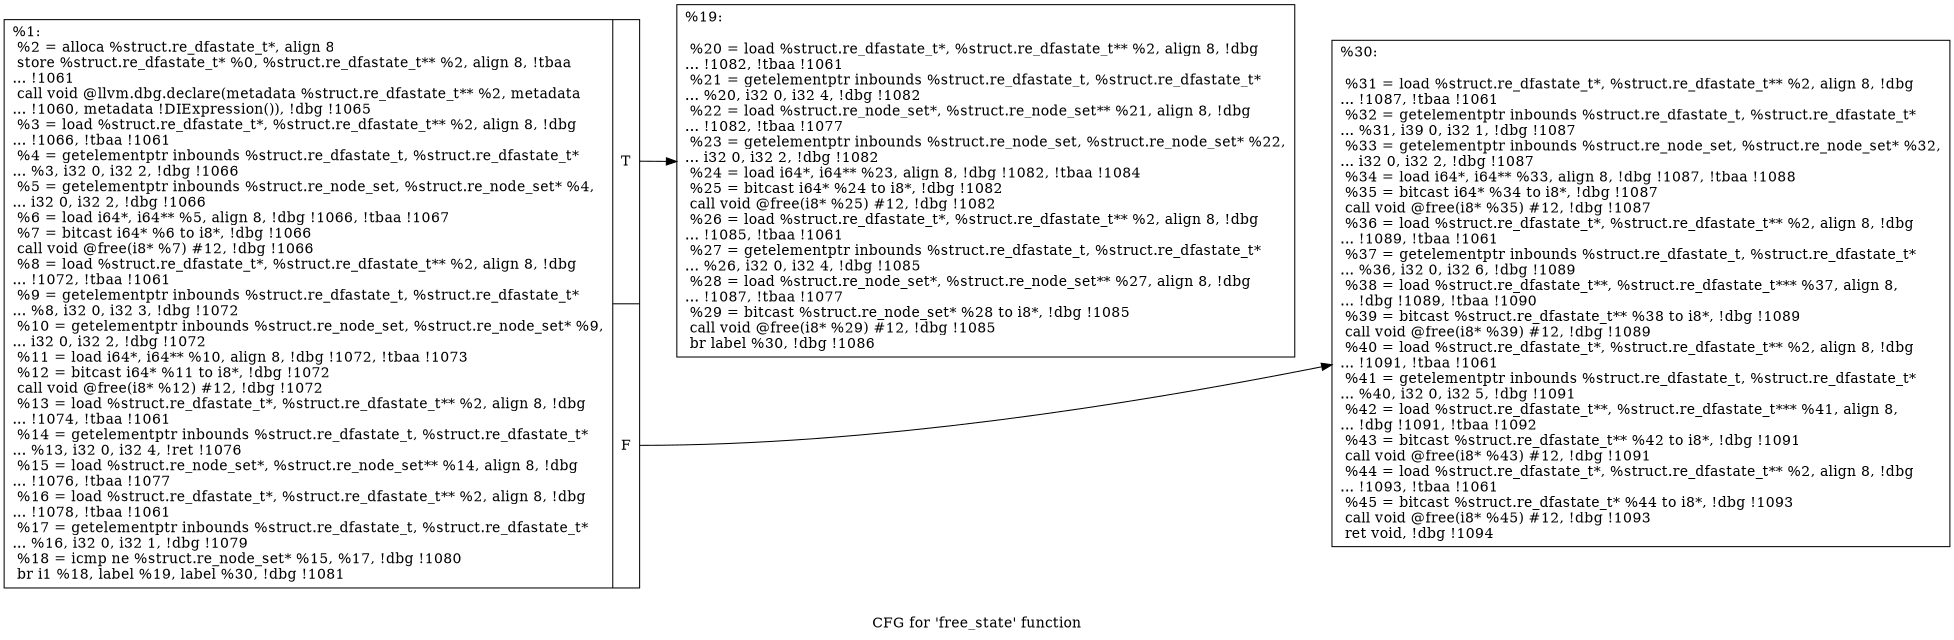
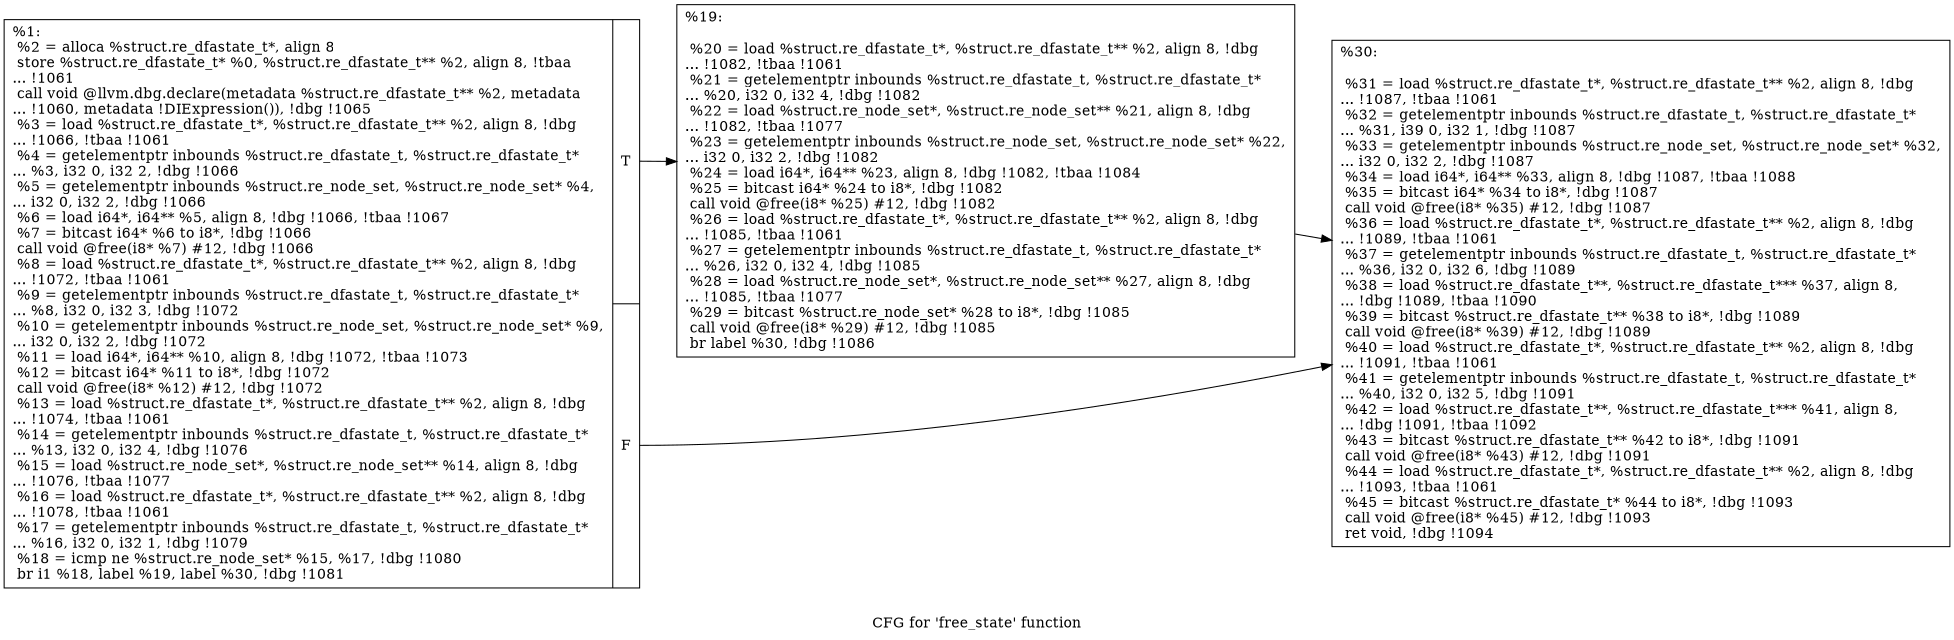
edge "%19:" -> "%30:": added
node "%19:": text "... !1087, !tbaa !1077" -> "... !1085, !tbaa !1077"
node "%1:": text "... %13, i32 0, i32 4, !ret !1076" -> "... %13, i32 0, i32 4, !dbg !1076"
